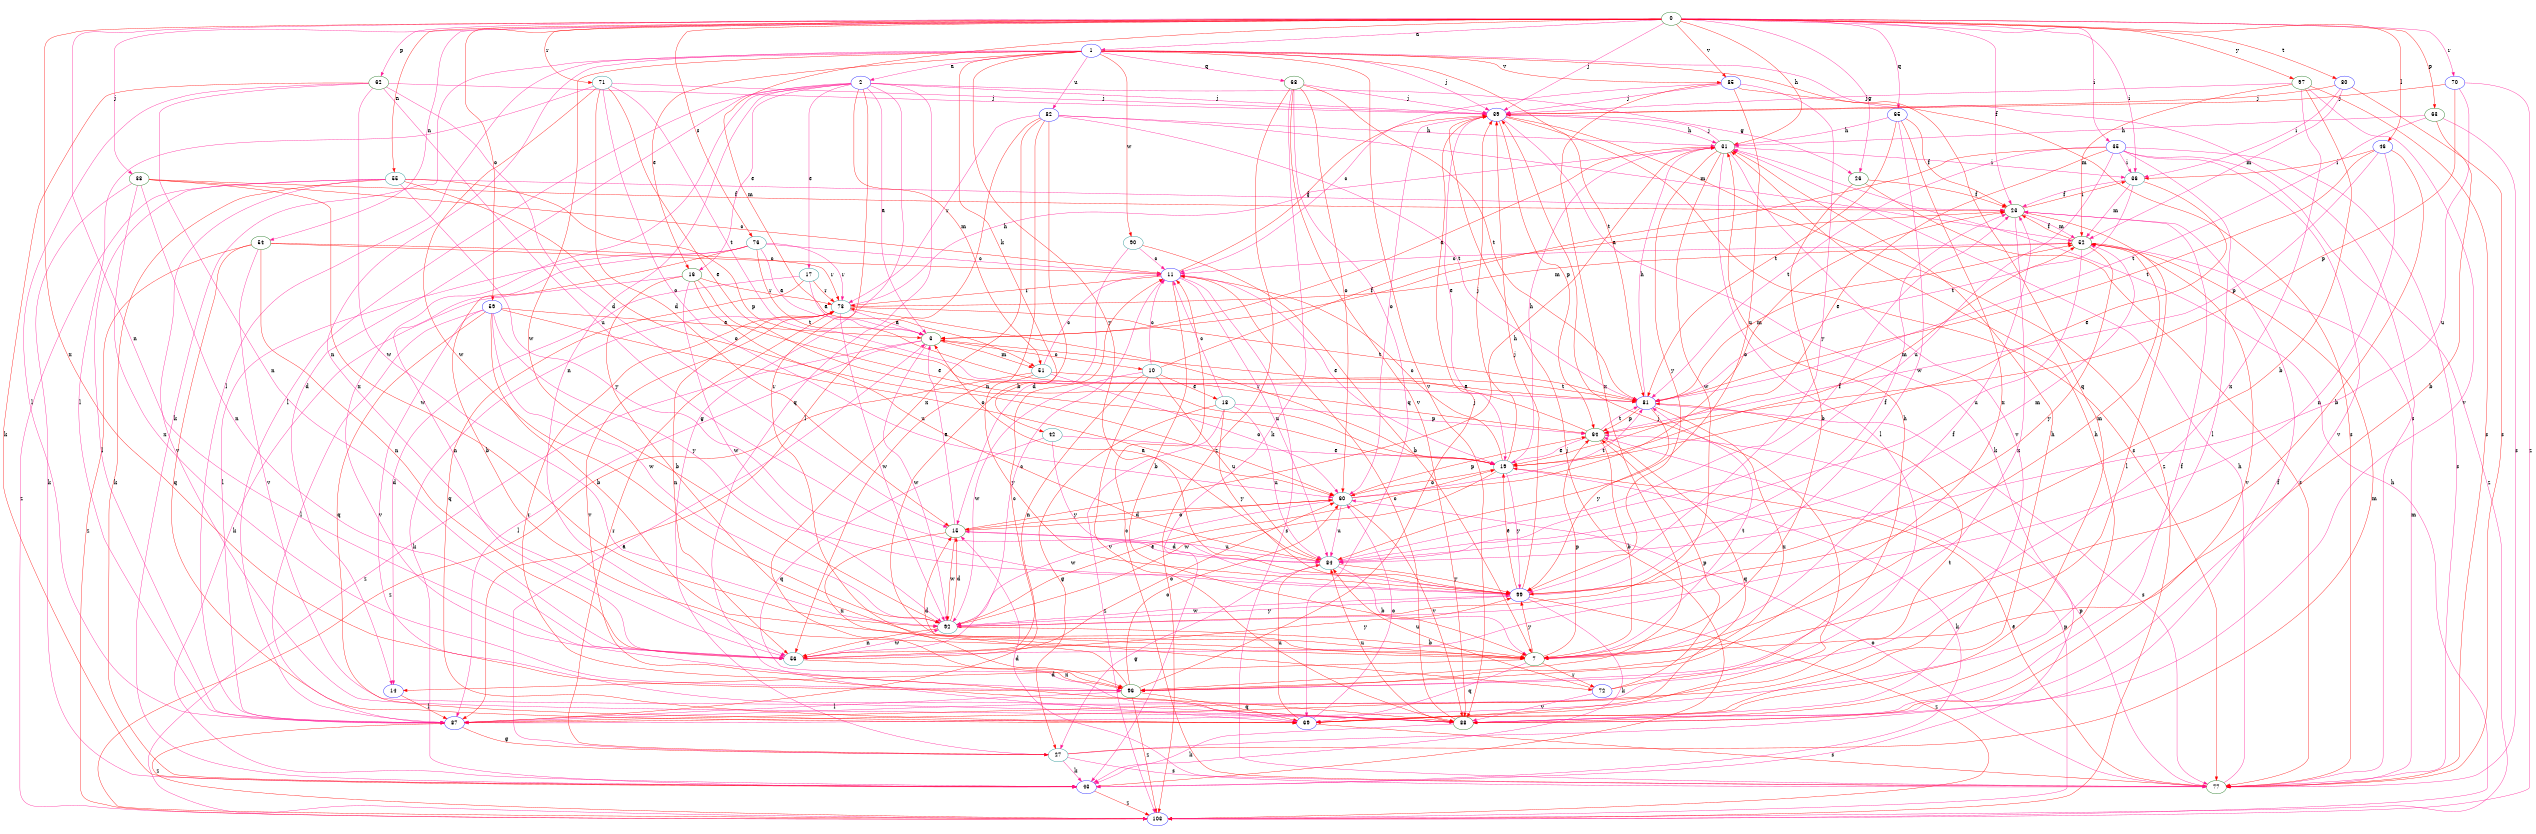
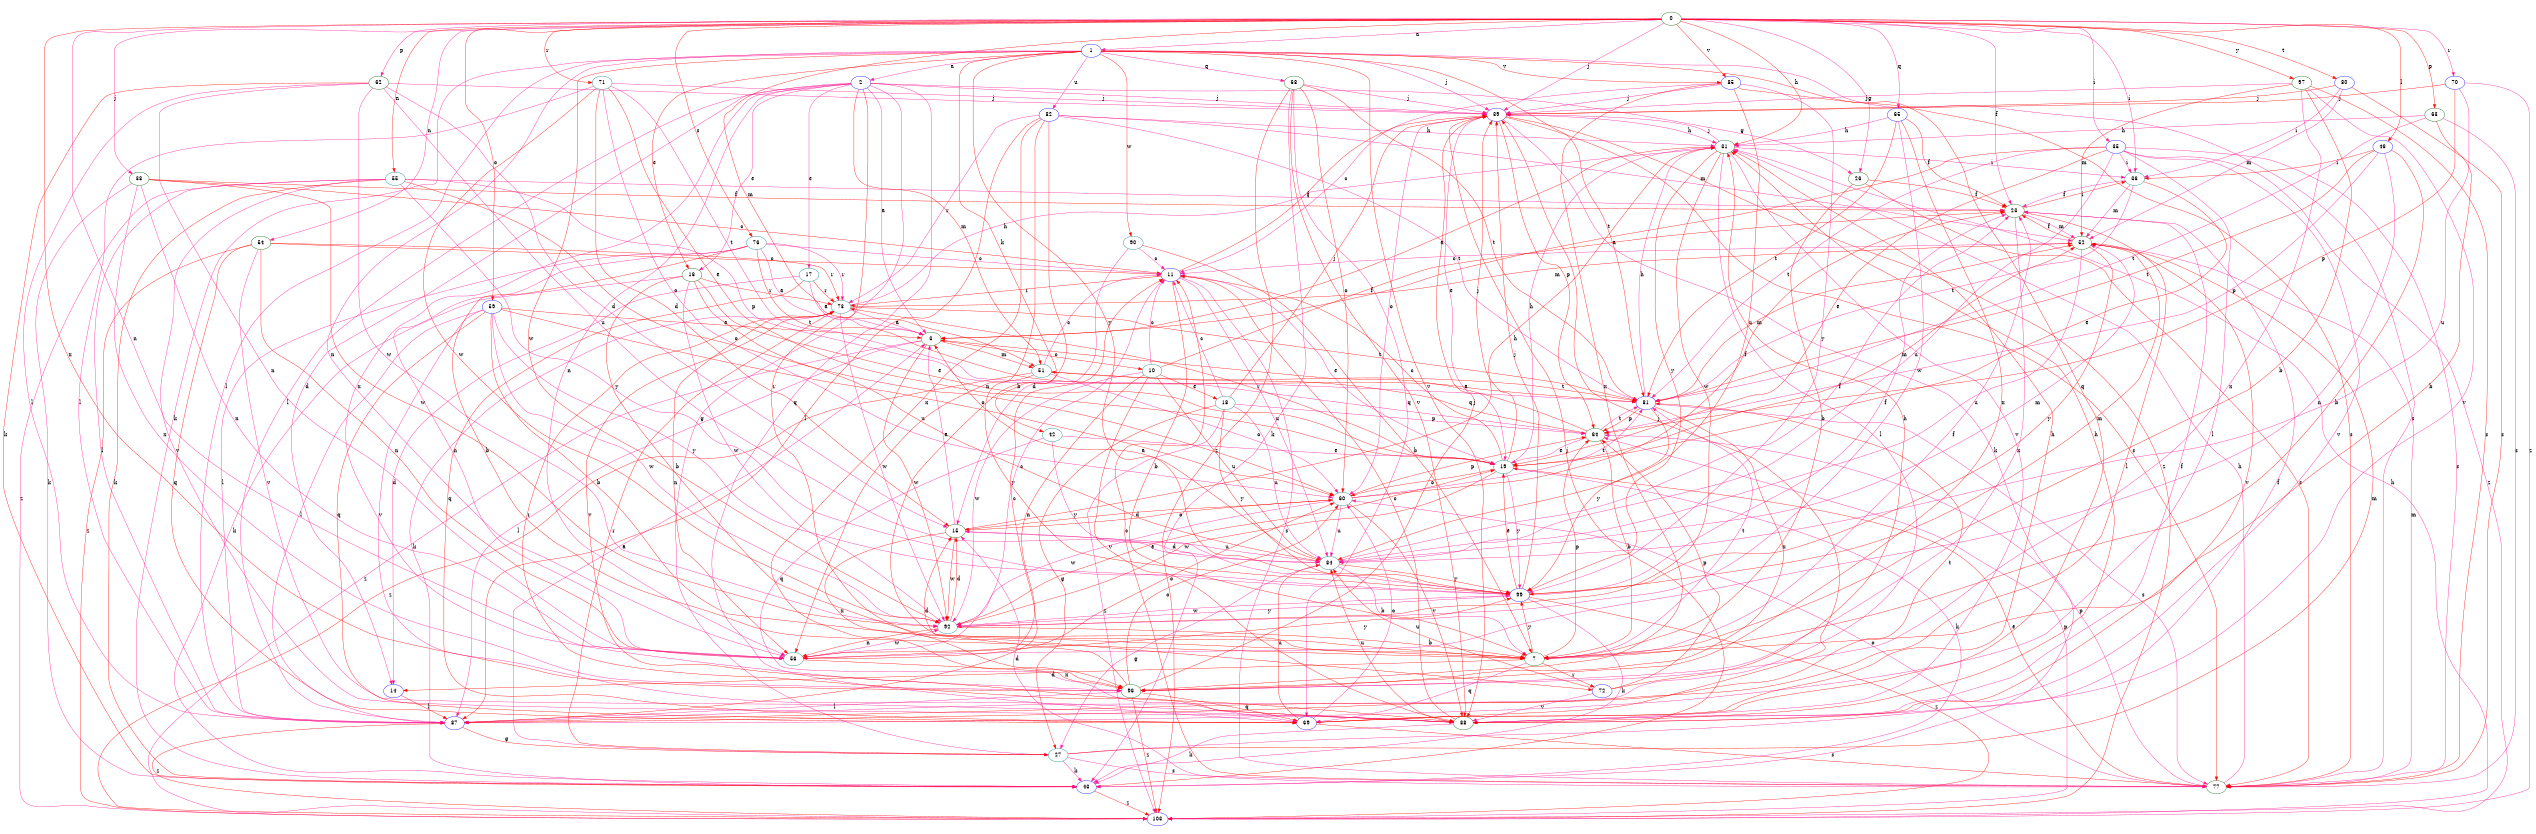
edge "18" -> "39": added, label "j"
edge "60" -> "23": label "o" -> "f"
edge "55" -> "64": color red -> deeppink
edge "3" -> "92": color deeppink -> red
edge "64" -> "69": now "64" -> "51"
